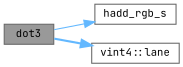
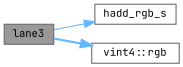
node "dot3": label "dot3" -> "lane3"
node "vint4::lane": label "vint4::lane" -> "vint4::rgb"
